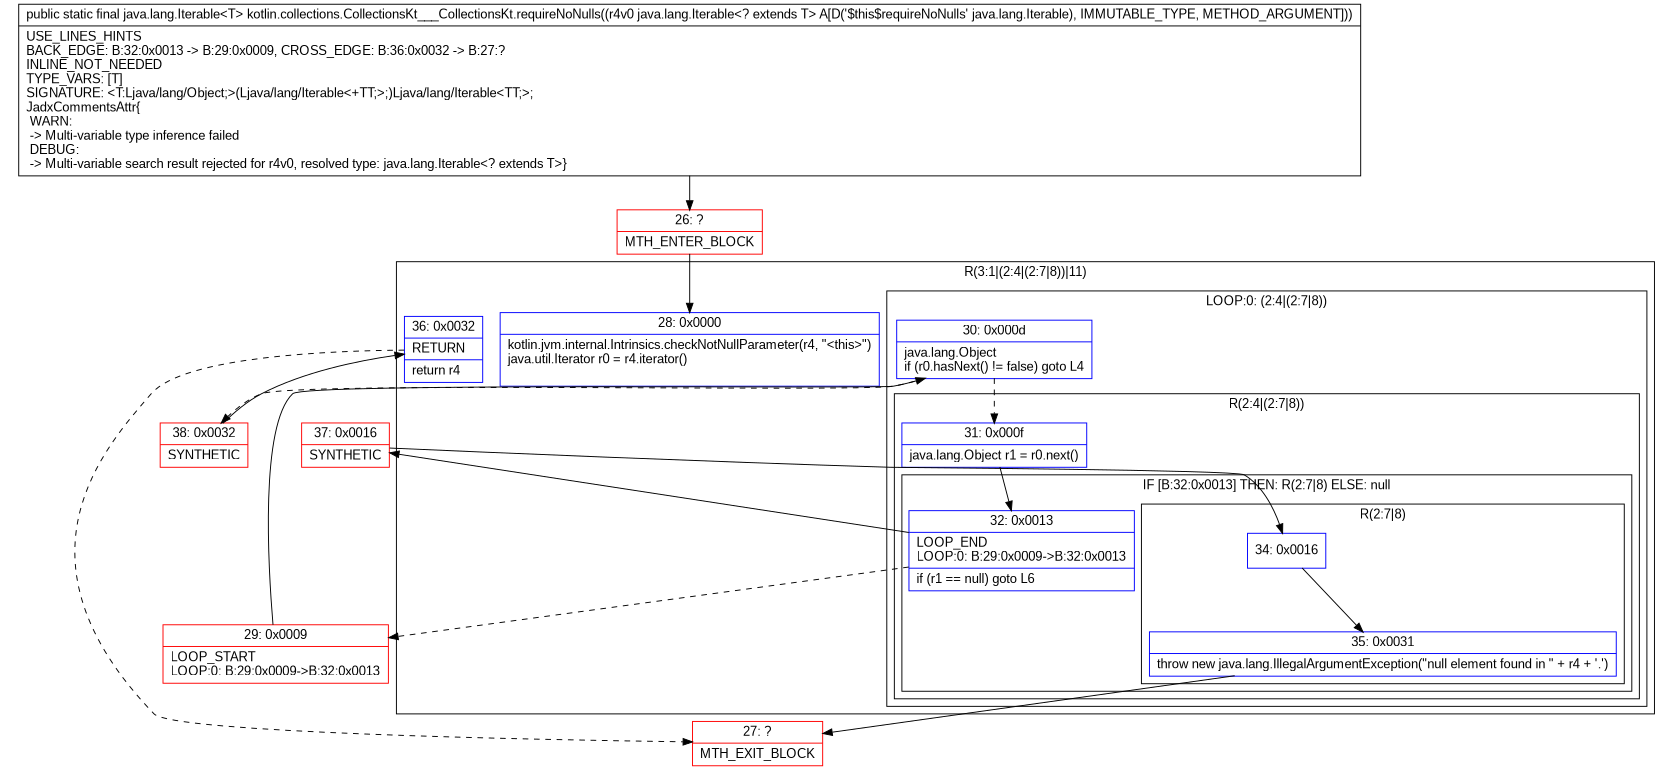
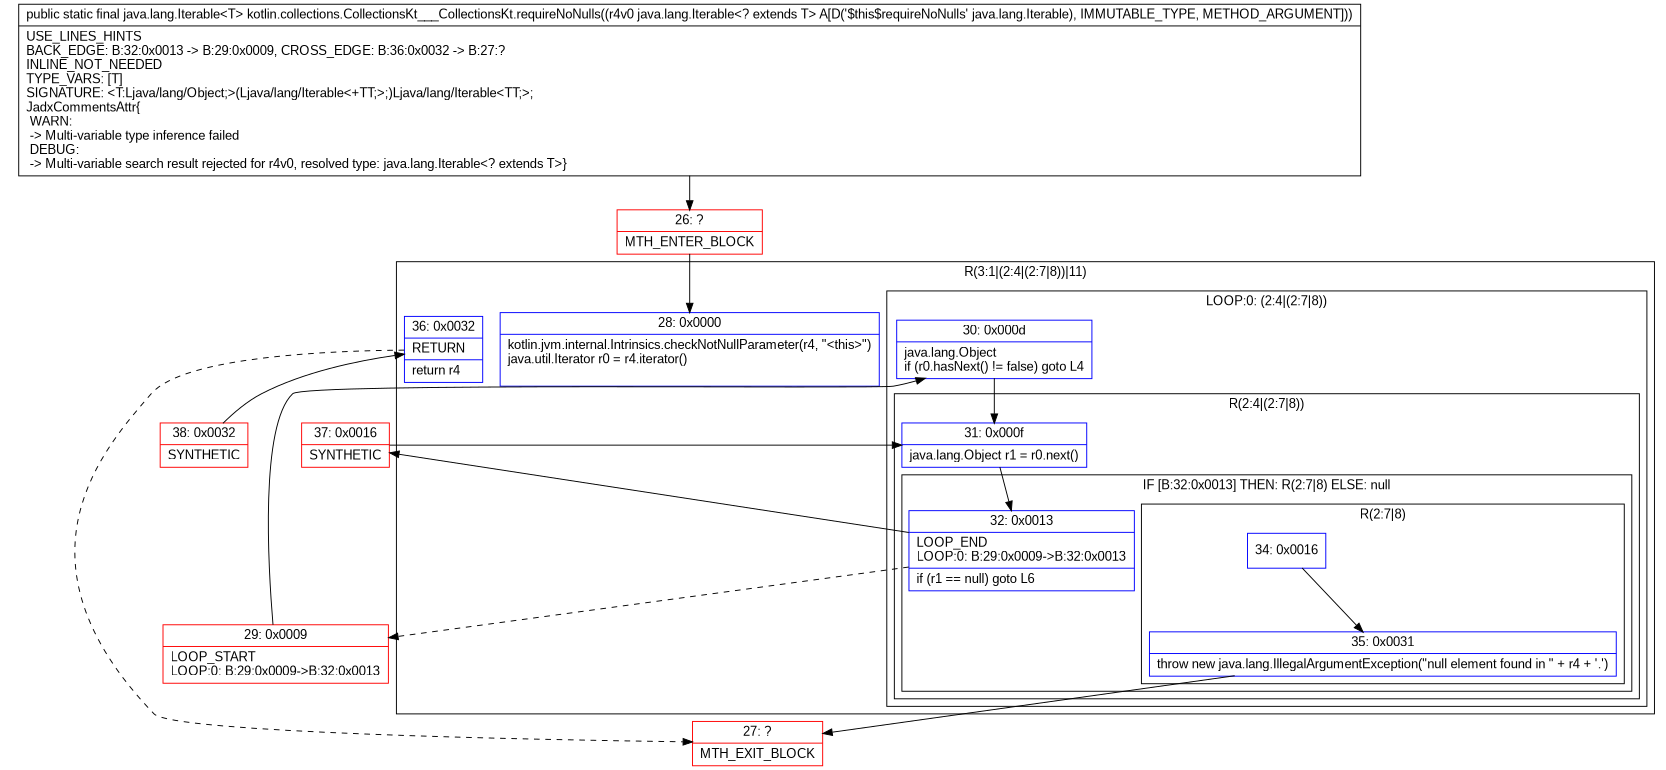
edge "30: 0x000d" -> "38: 0x0032": removed
edge "30: 0x000d" -> "31: 0x000f": style dashed -> solid
edge "37: 0x0016" -> "34: 0x0016": now "37: 0x0016" -> "31: 0x000f"
